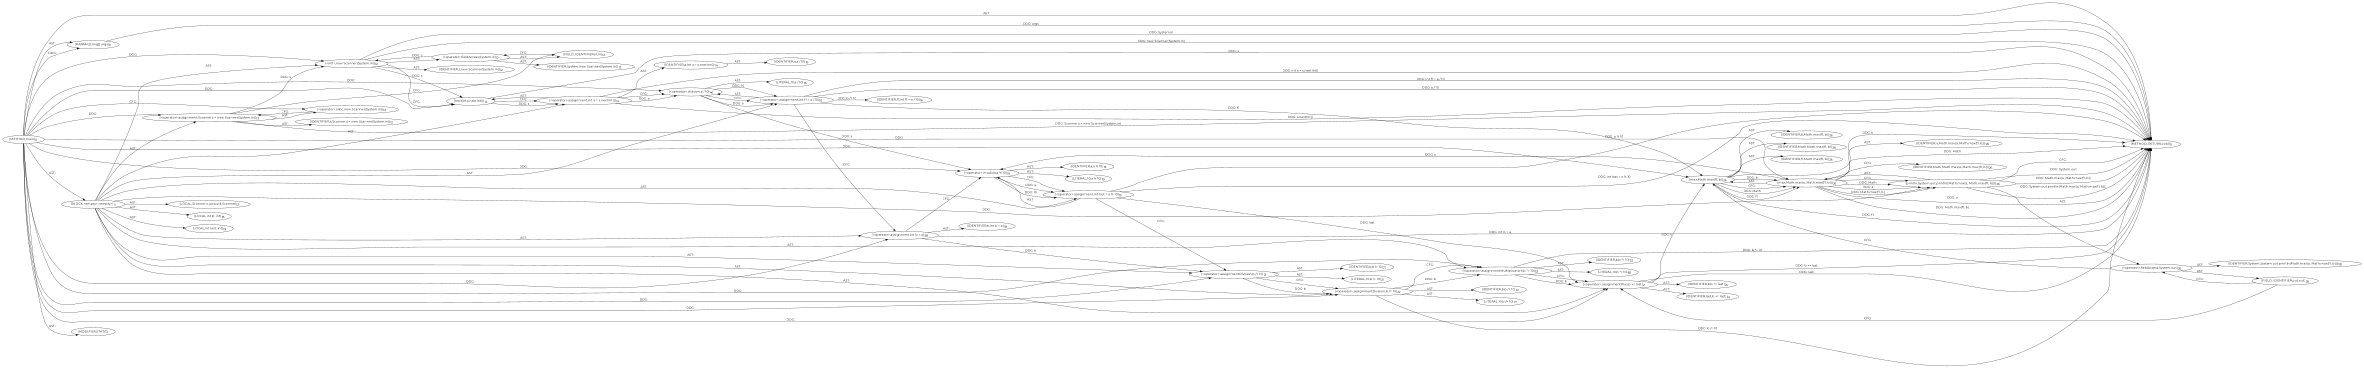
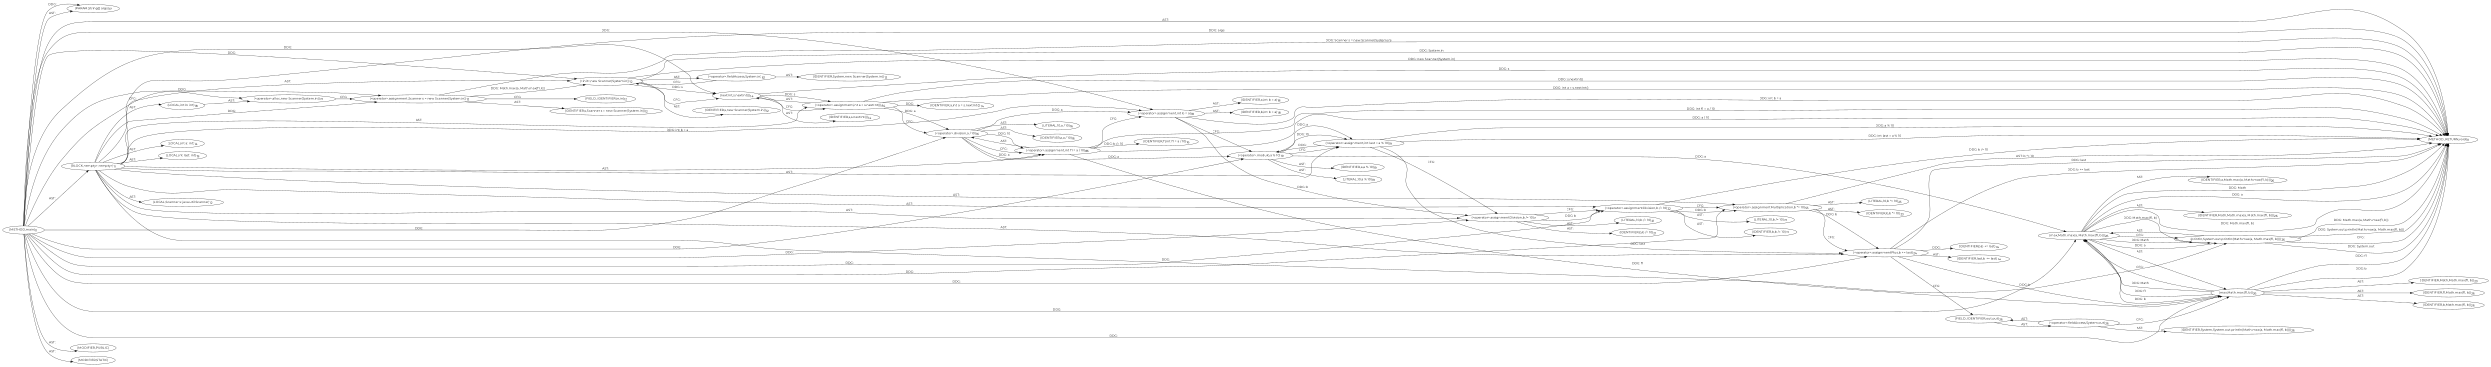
edge "(PARAM,String[] args)" -> "(METHOD_RETURN,void)": now "(BLOCK,<empty>,<empty>)" -> "(METHOD_RETURN,void)"
node "(PARAM,String[] args)": text "11" -> "17"
edge "(FIELD_IDENTIFIER,in,in)" -> "(<operator>.fieldAccess,System.in)": removed, label "CFG:"
edge "(<operator>.fieldAccess,System.in)" -> "(<init>,new Scanner(System.in))": label "DDG: s" -> "CFG: "
node "(<operator>.fieldAccess,System.in)": text "12" -> "82"
edge "(<operator>.fieldAccess,System.in)" -> "(FIELD_IDENTIFIER,in,in)": removed, label "AST:"
edge "(IDENTIFIER,a,int a = s.nextInt())" -> "(IDENTIFIER,a,a / 10)": now "(<operator>.division,a / 10)" -> "(IDENTIFIER,a,a / 10)"
edge "(<operator>.assignment,int a = s.nextInt())" -> "(IDENTIFIER,a,int a = s.nextInt())": label "AST: " -> "DDG: "
edge "(<operator>.assignment,Scanner s = new Scanner(System.in))" -> "(<init>,new Scanner(System.in))": label "DDG: s" -> "DDG: Math.max(a, Math.max(f1, b))"
node "(<operator>.division,a / 10)": text "46" -> "16"
node "(<operator>.assignment,int a = s.nextInt())": text "14" -> "84"
node "(<operator>.assignment,int f1 = a / 10)": text "16" -> "86"
node "(IDENTIFIER,a,int b = a)": added
node "(<operator>.alloc,new Scanner(System.in))": text "12" -> "22"
edge "(<operator>.division,a / 10)" -> "(<operator>.assignment,int b = a)": added, label "DDG: a"
edge "(<operator>.assignment,Scanner s = new Scanner(System.in))" -> "(<operator>.alloc,new Scanner(System.in))": now "(LOCAL,int b: int)" -> "(<operator>.alloc,new Scanner(System.in))"
node "(IDENTIFIER,s,s.nextInt())": added
node "(LOCAL,int a: int)": added
node "(IDENTIFIER,Math,Math.max(f1, b))": text "26" -> "20"
edge "(BLOCK,<empty>,<empty>)" -> "(<operator>.assignment,Scanner s = new Scanner(System.in))": label "AST: " -> "DDG: "
edge "(max,Math.max(a, Math.max(f1, b)))" -> "(<operator>.modulo,a % 10)": reversed
edge "(max,Math.max(a, Math.max(f1, b)))" -> "(IDENTIFIER,Math,Math.max(a, Math.max(f1, b)))": label "CFG: " -> "AST: "
edge "(<operator>.assignment,int last = a % 10)" -> "(<operator>.modulo,a % 10)": label "AST: " -> "DDG: "
edge "(println,System.out.println(Math.max(a, Math.max(f1, b))))" -> "(<operator>.fieldAccess,System.out)": removed, label "AST:"
node "(<operator>.assignment,int b = a)": text "38" -> "18"
edge "(BLOCK,<empty>,<empty>)" -> "(<operator>.assignment,int b = a)": label "AST: " -> "DDG: int b = a"
edge "(<operator>.assignmentMultiplication,b *= 10)" -> "(METHOD_RETURN,void)": label "DDG: b *= 10" -> "AST: b *= 10"
node "(LITERAL,10,b *= 10)": text "83" -> "23"
edge "(FIELD_IDENTIFIER,out,out)" -> "(<operator>.fieldAccess,System.out)": label "CFG: " -> "AST: "
edge "(<operator>.assignmentPlus,b += last)" -> "(IDENTIFIER,b,b += last)": label "AST: " -> "DDG: "
node "(<operator>.assignmentPlus,b += last)": text "21" -> "24"
edge "(FIELD_IDENTIFIER,out,out)" -> "(<operator>.assignmentPlus,b += last)": reversed
node "(MODIFIER,PUBLIC)": added
